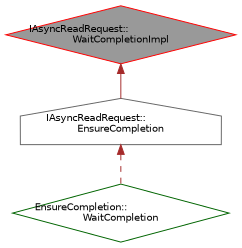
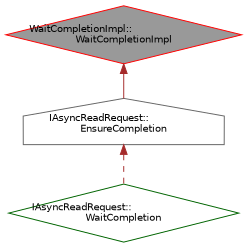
node "IAsyncReadRequest:: WaitCompletionImpl": label "IAsyncReadRequest:: WaitCompletionImpl" -> "WaitCompletionImpl:: WaitCompletionImpl"
node "EnsureCompletion:: WaitCompletion": label "EnsureCompletion:: WaitCompletion" -> "IAsyncReadRequest:: WaitCompletion"
